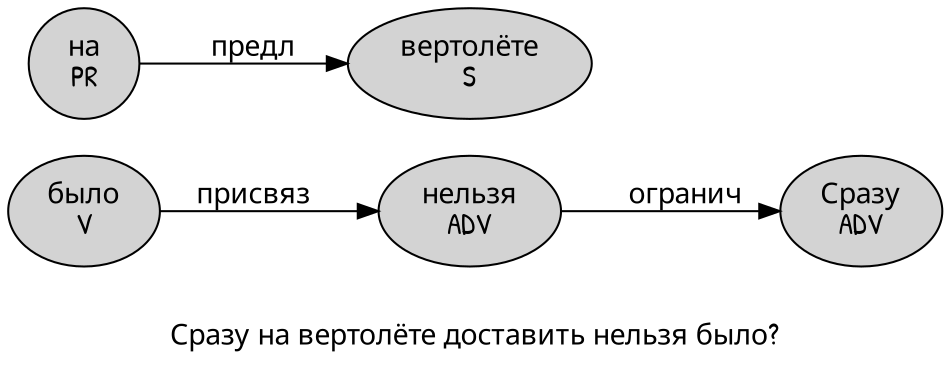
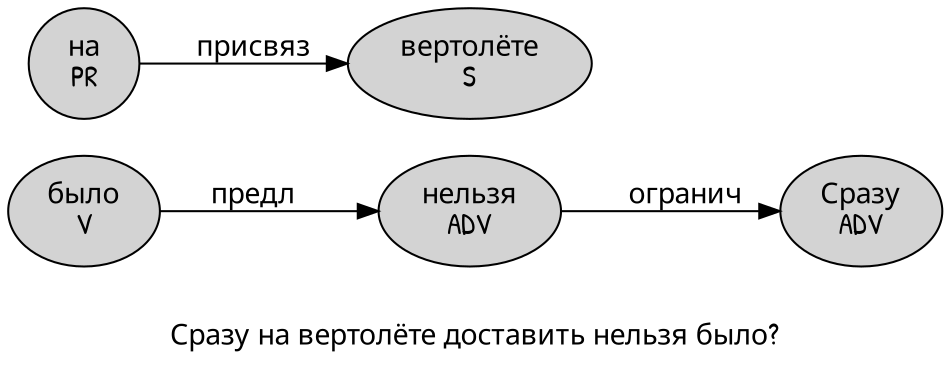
edge "на PR" -> "вертолёте S": label "предл" -> "присвяз"
edge "было V" -> "нельзя ADV": label "присвяз" -> "предл"
